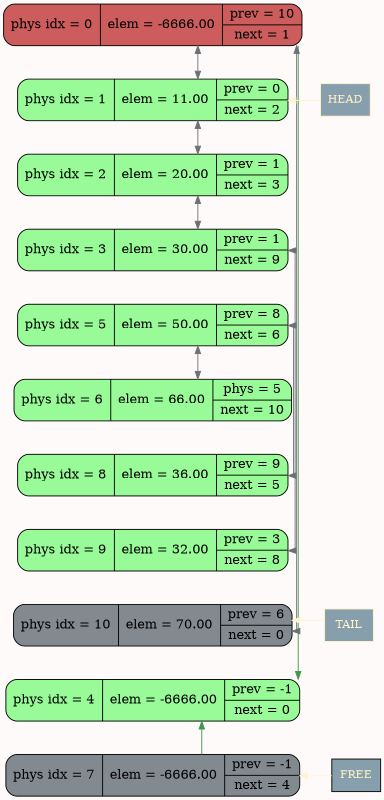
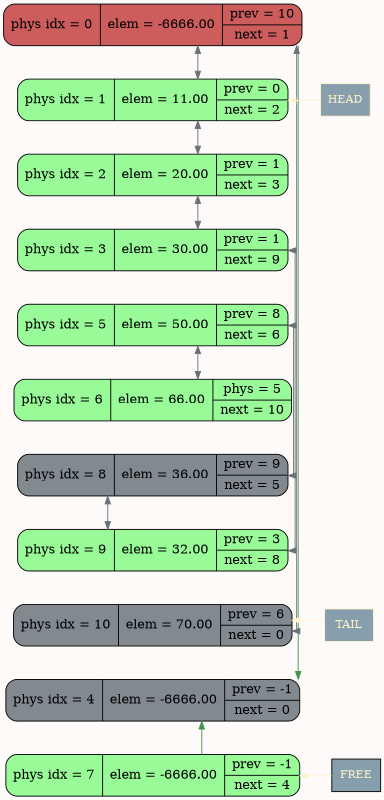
node "phys idx = 8": fillcolor #98fb98 -> #82898f
edge "phys idx = 8" -- "phys idx = 9": added
node "phys idx = 4": fillcolor #98fb98 -> #82898f
node "phys idx = 7": fillcolor #82898f -> #98fb98
